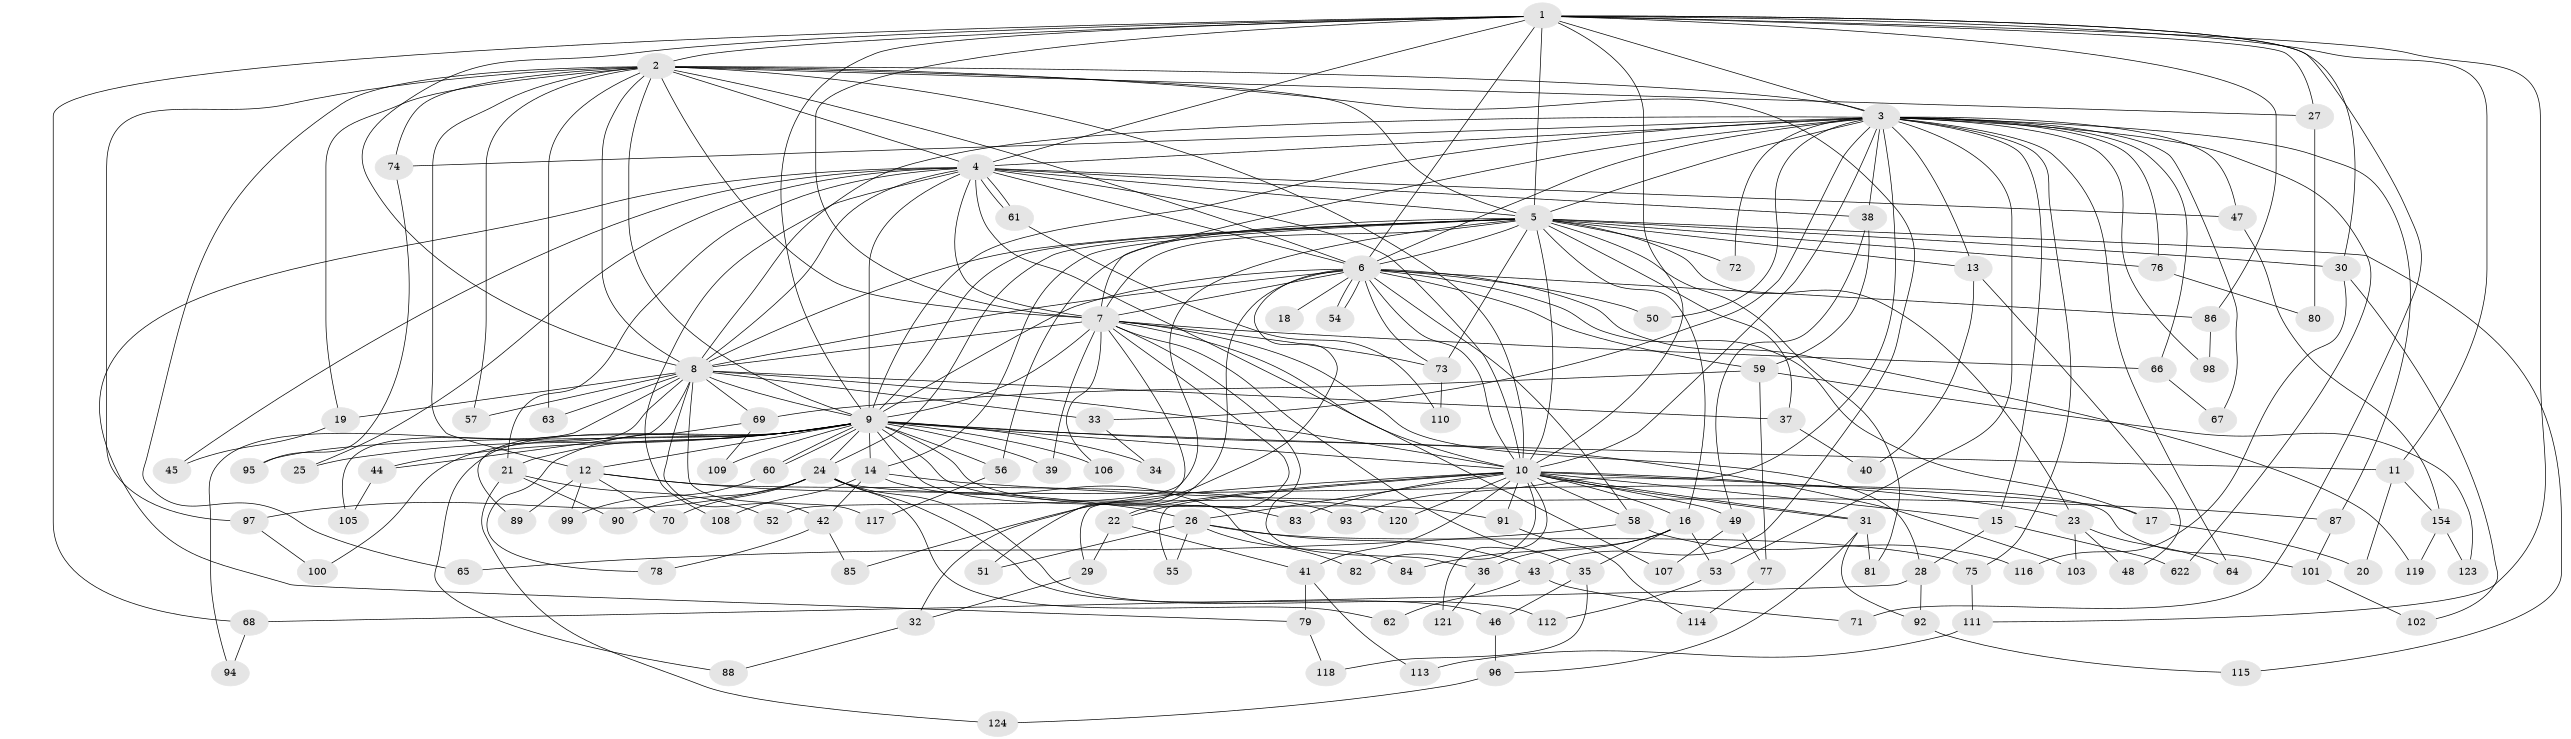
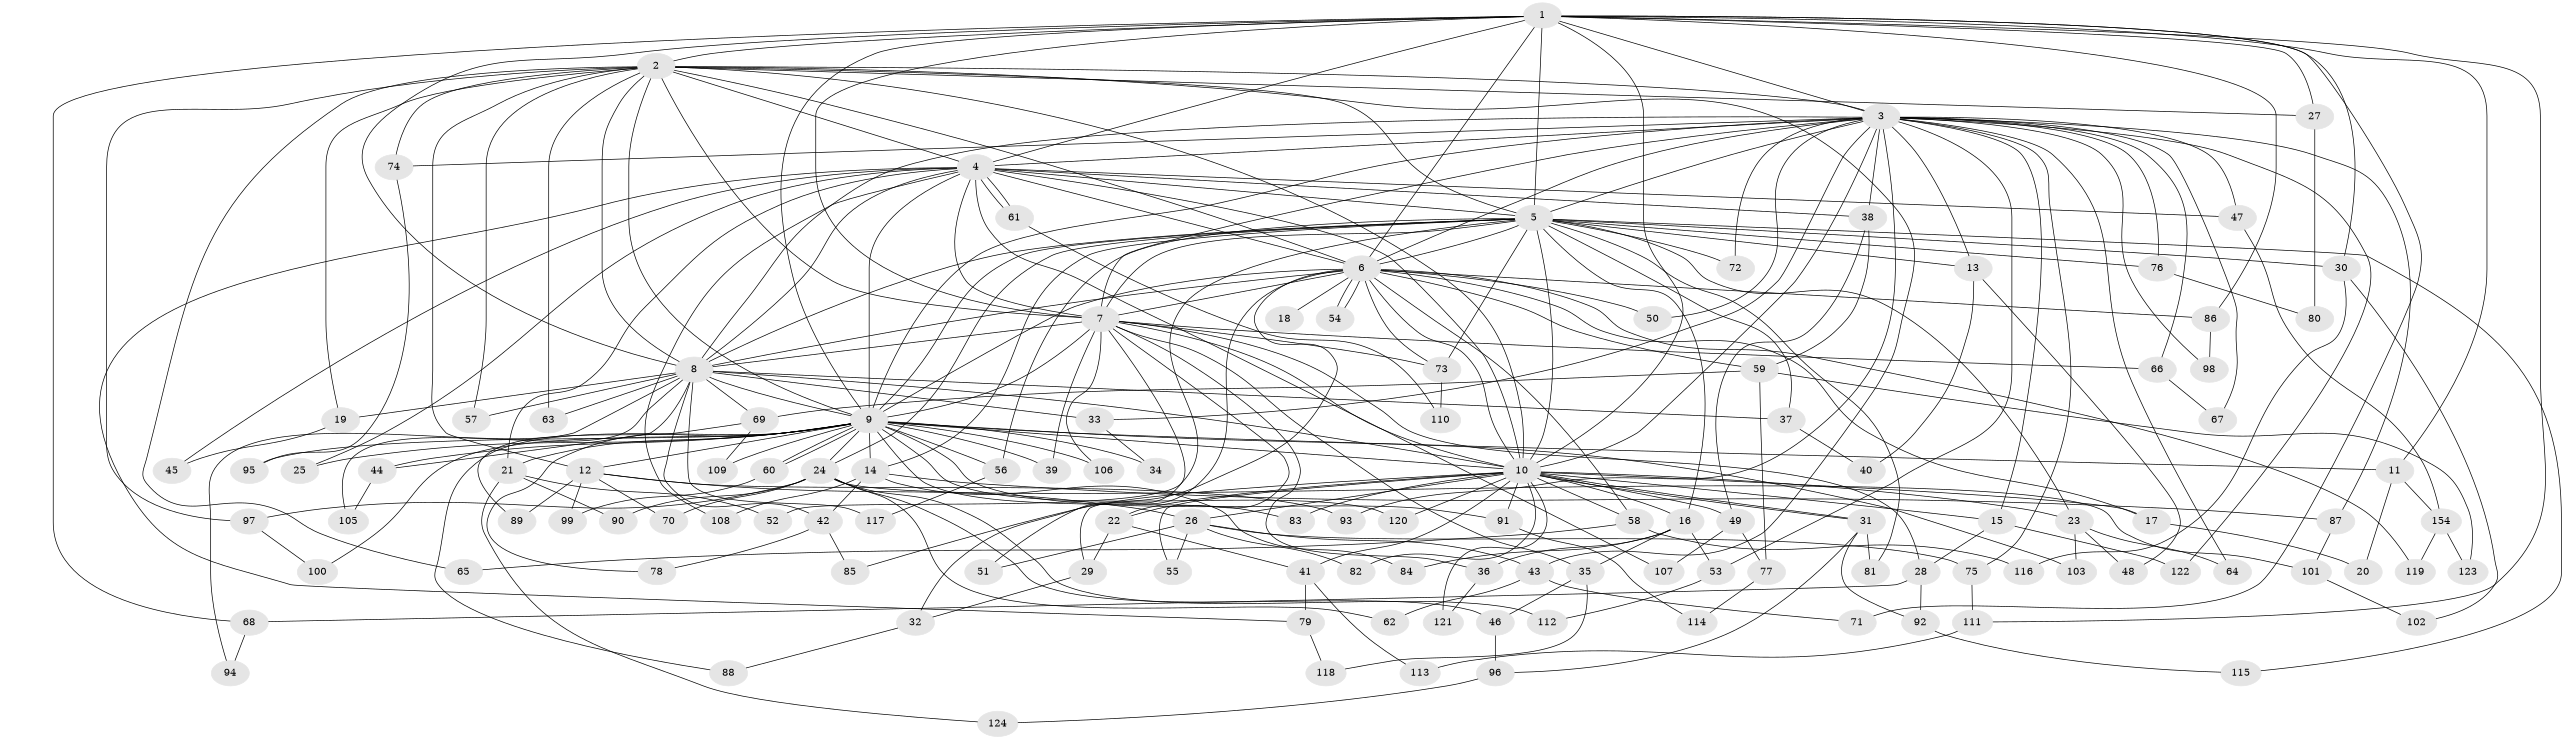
node "622": label "622" -> "122"
